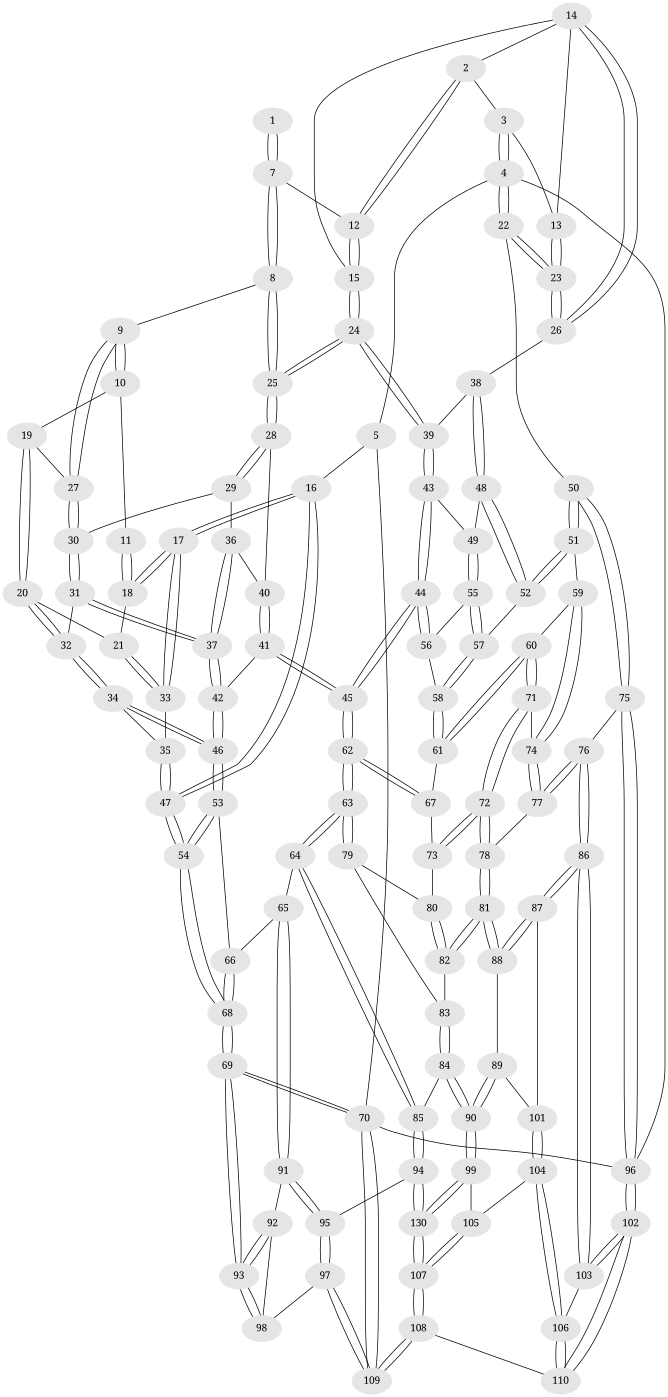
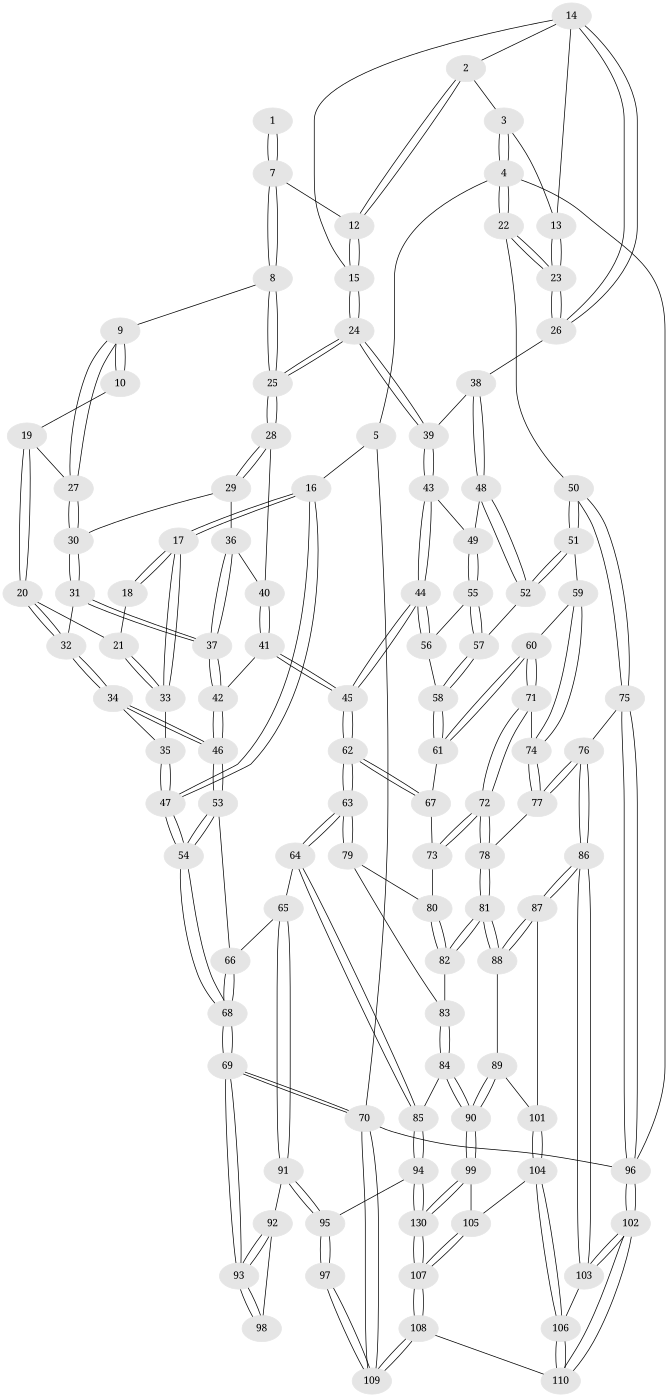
node "11": removed
edge "97" -- "98": removed
